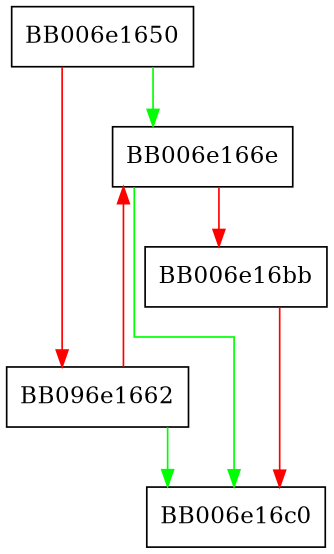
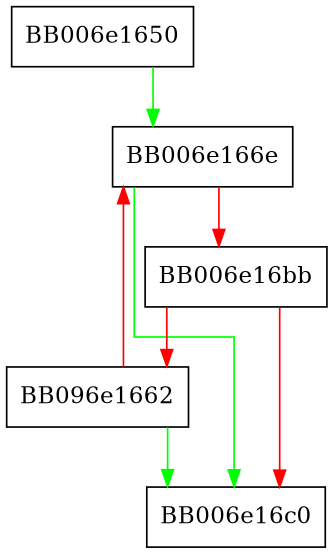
edge "BB006e1650" -> "BB096e1662": now "BB006e16bb" -> "BB096e1662"
